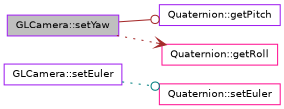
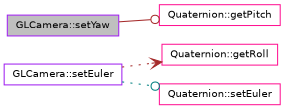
node "Quaternion::getPitch": color purple -> deeppink
edge "GLCamera::setYaw" -> "Quaternion::getRoll": now "GLCamera::setEuler" -> "Quaternion::getRoll"
